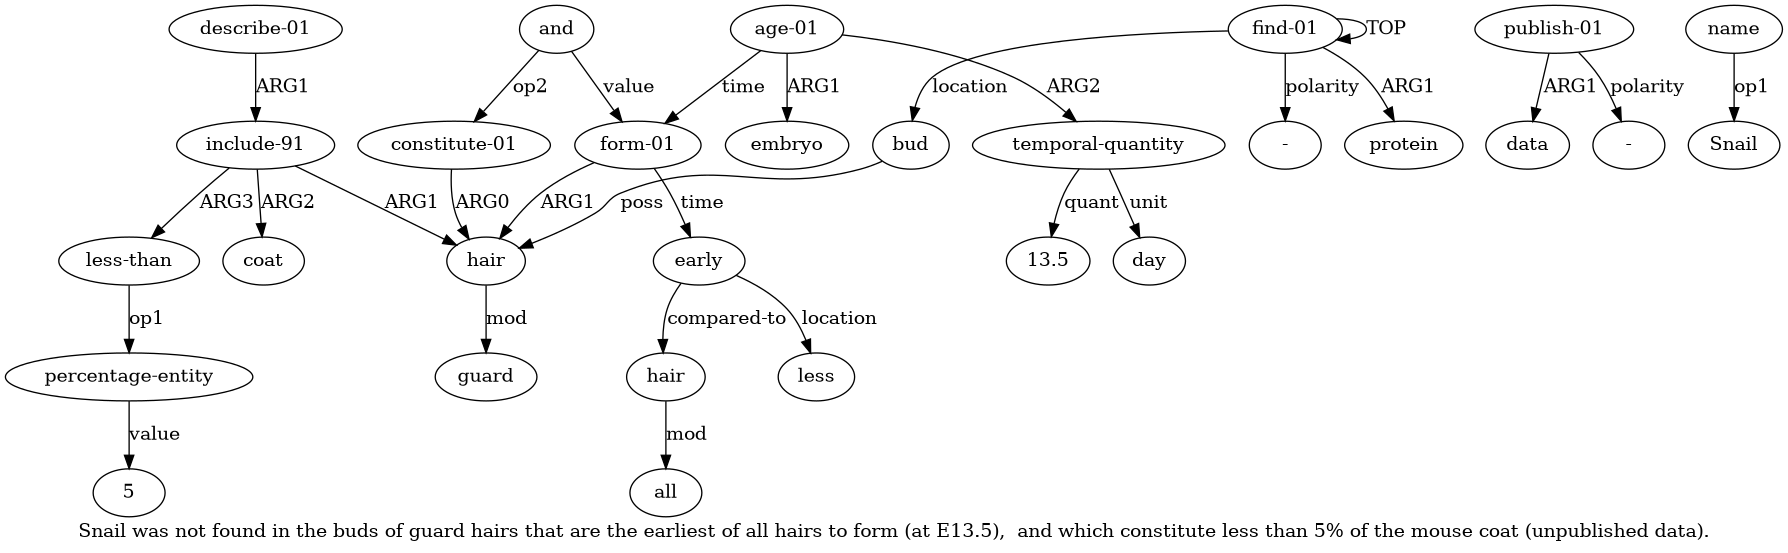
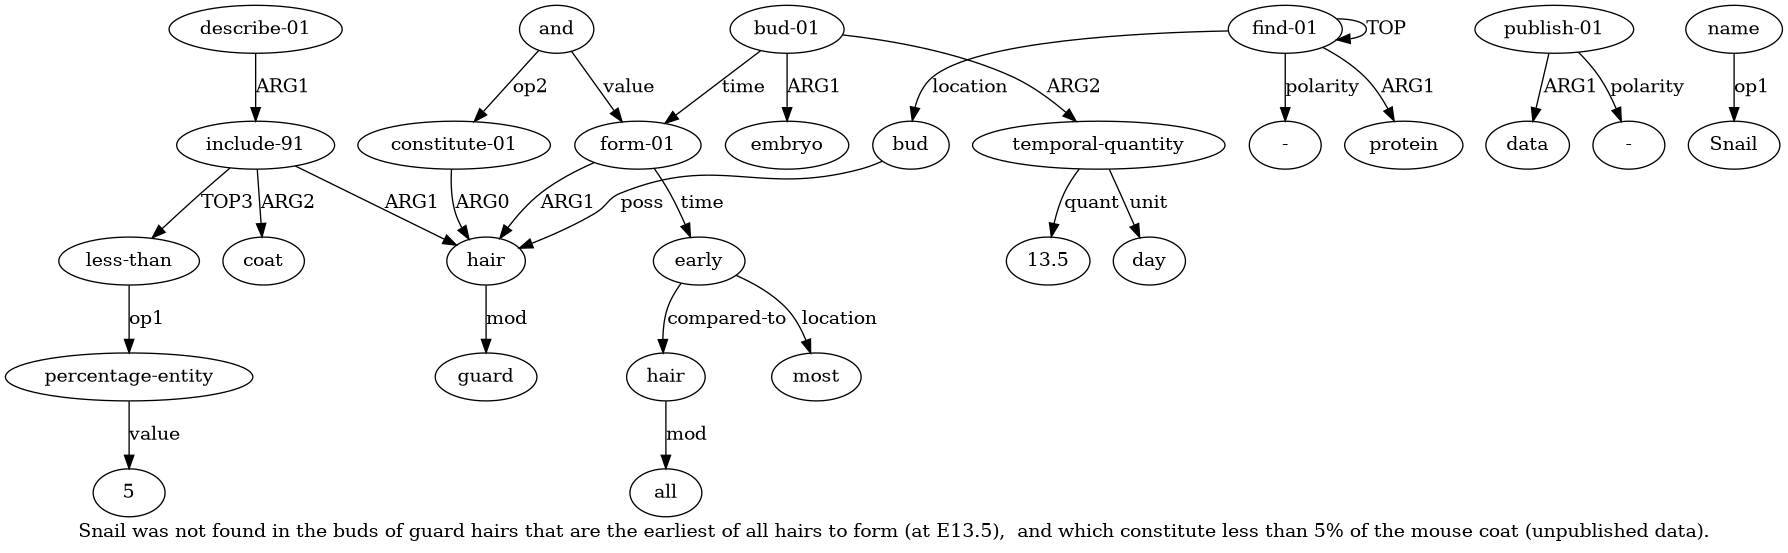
node "age-01": label "age-01" -> "bud-01"
edge "include-91" -> "less-than": label "ARG3" -> "TOP3"
node "less": label "less" -> "most"
